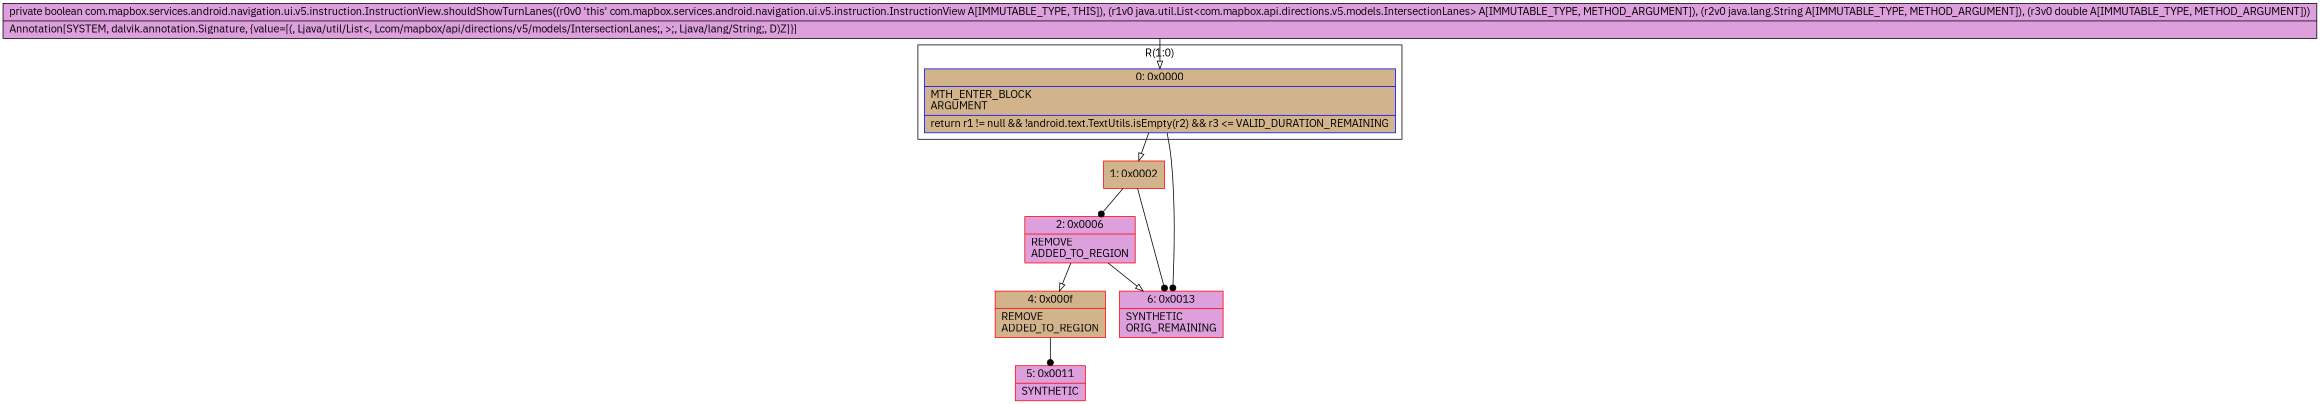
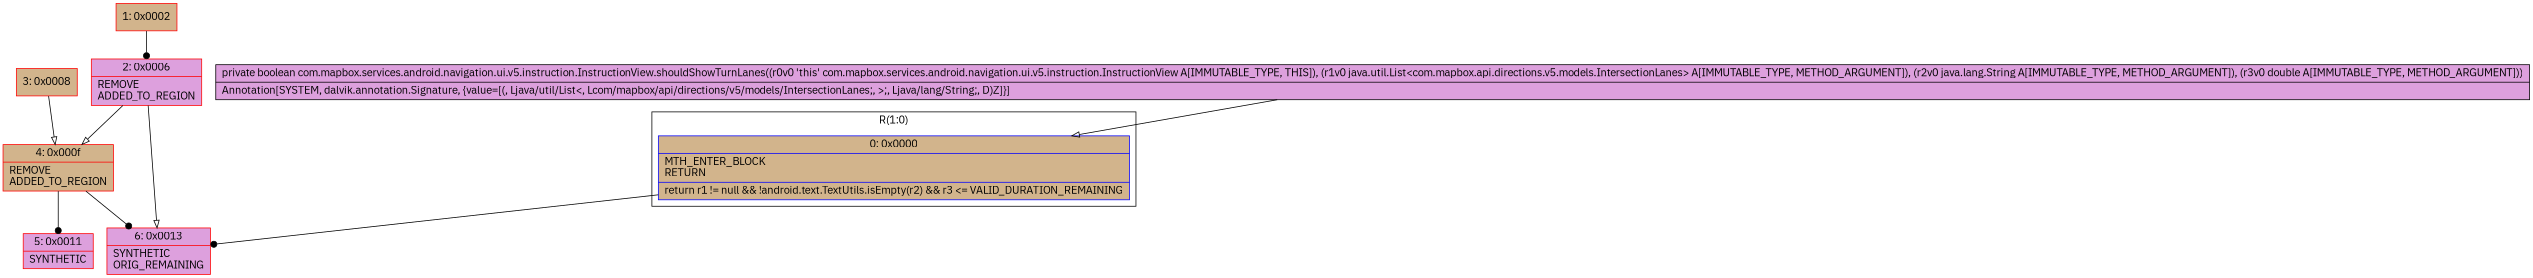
node "3: 0x0008": added
node "0: 0x0000": text "ARGUMENT" -> "RETURN"
edge "0: 0x0000" -> "1: 0x0002": removed
edge "1: 0x0002" -> "6: 0x0013": now "4: 0x000f" -> "6: 0x0013"
